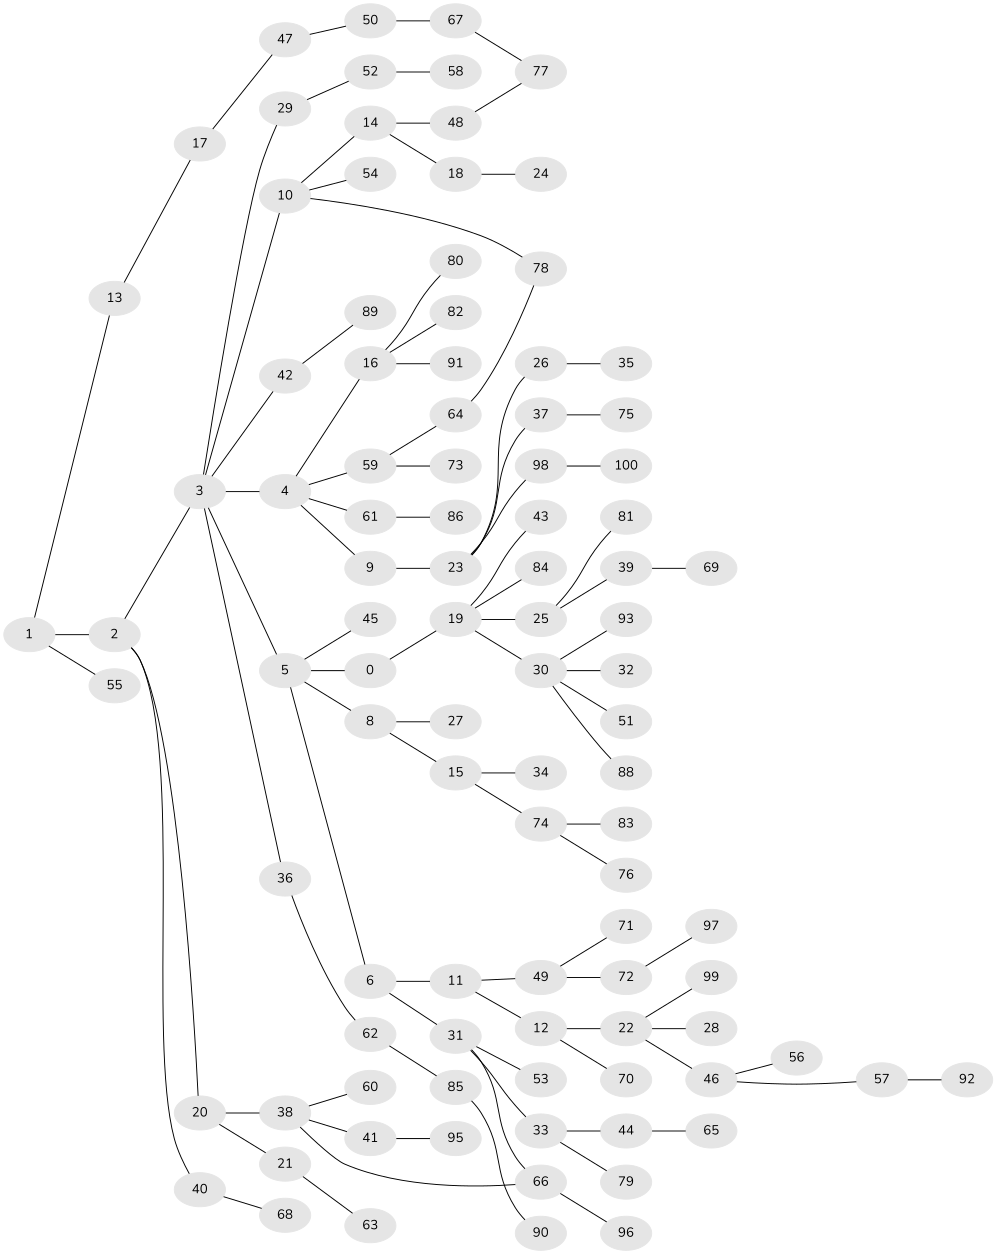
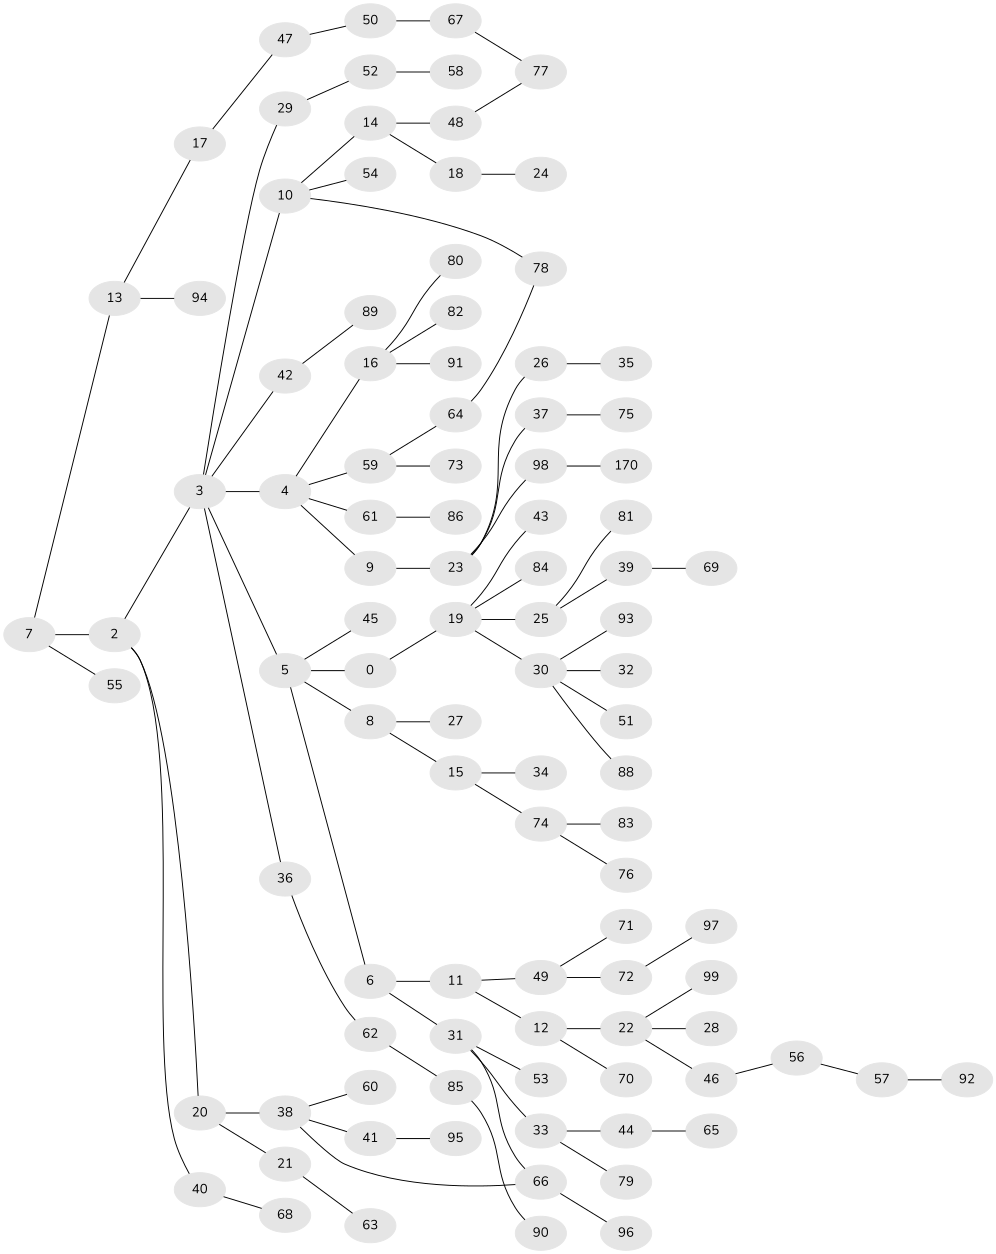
node "94": added
node "100": label "100" -> "170"
node "1": label "1" -> "7"
edge "46" -- "57": now "56" -- "57"
